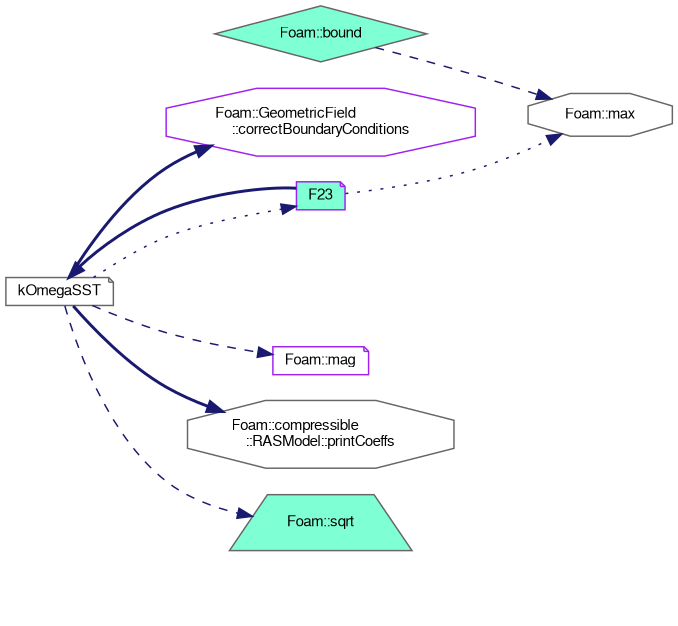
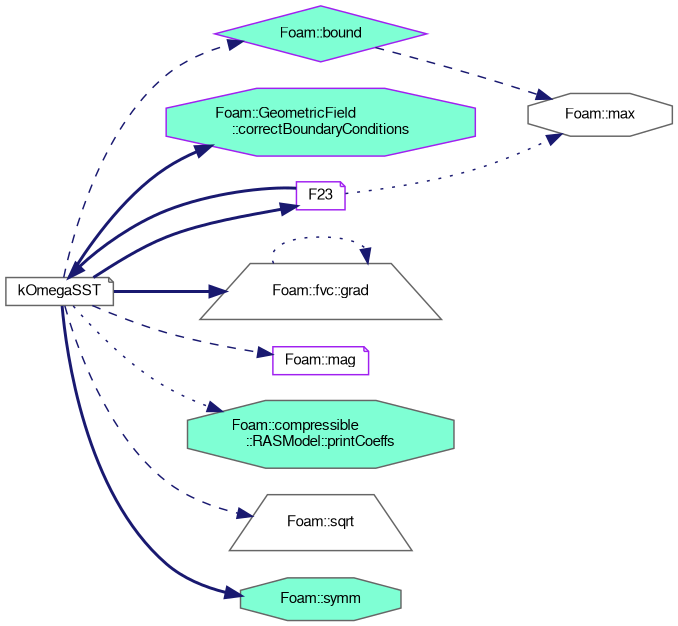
node "Foam::bound": color gray40 -> purple
node "Foam::GeometricField ::correctBoundaryConditions": fillcolor white -> aquamarine
edge "kOmegaSST" -> "Foam::bound": added
node "F23": fillcolor aquamarine -> white
edge "kOmegaSST" -> "F23": style dotted -> bold
node "Foam::fvc::grad": added
edge "kOmegaSST" -> "Foam::compressible ::RASModel::printCoeffs": style bold -> dotted
node "Foam::compressible ::RASModel::printCoeffs": fillcolor white -> aquamarine
node "Foam::sqrt": fillcolor aquamarine -> white
node "Foam::symm": added
